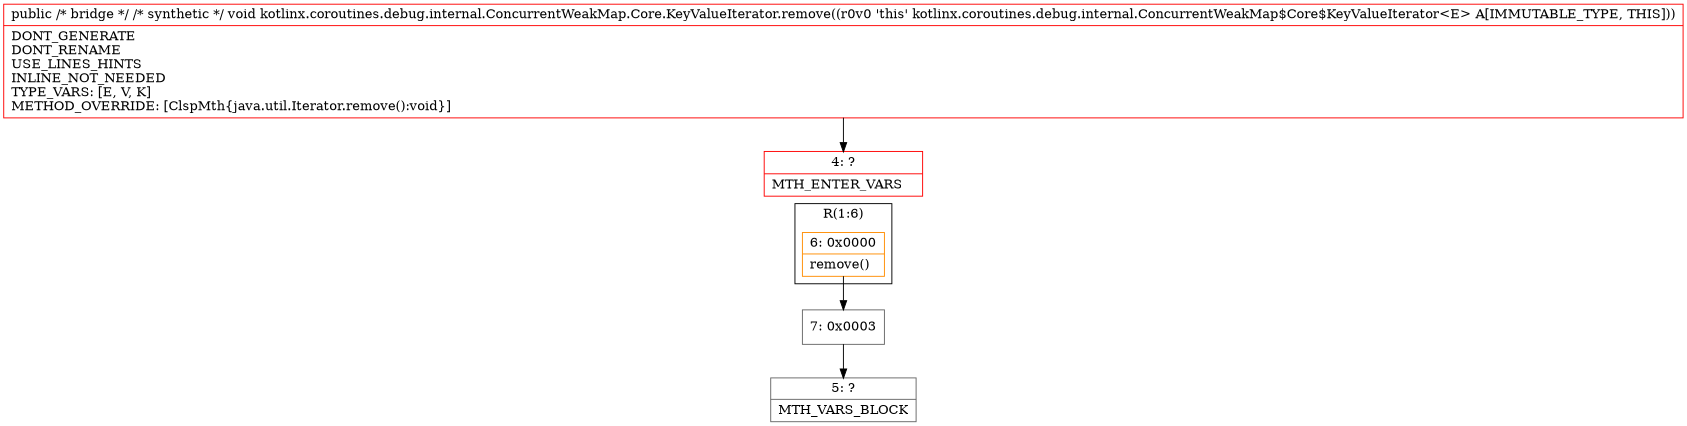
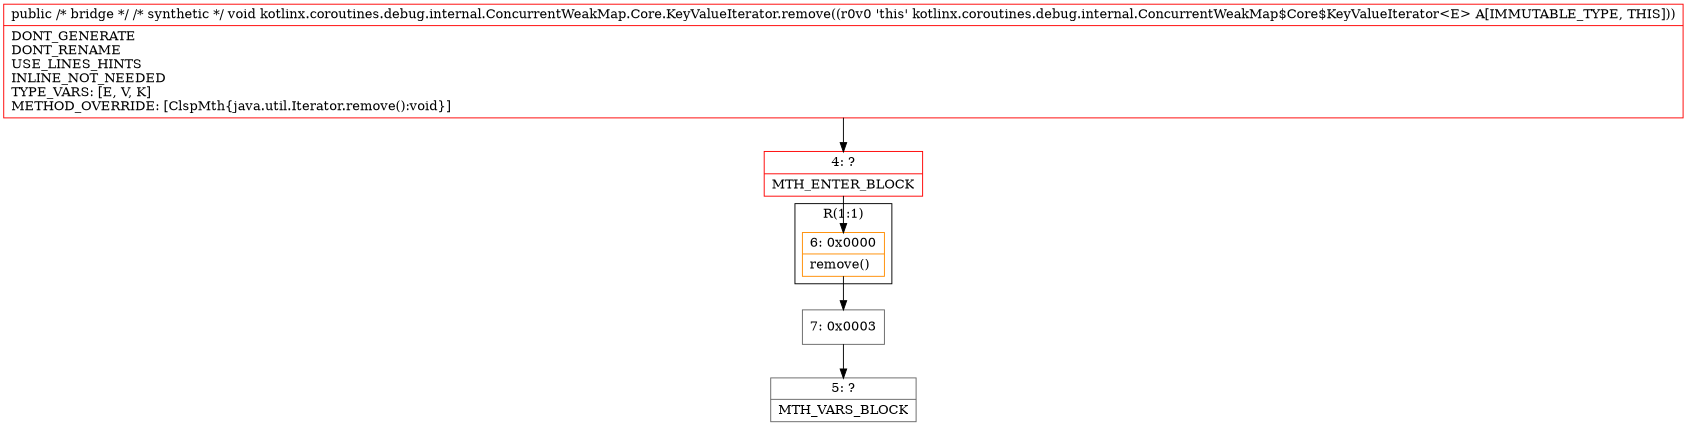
node "4: ?": text "MTH_ENTER_VARS" -> "MTH_ENTER_BLOCK"
edge "4: ?" -> "6: 0x0000": added
cluster "R(1:6)": label "R(1:6)" -> "R(1:1)"
